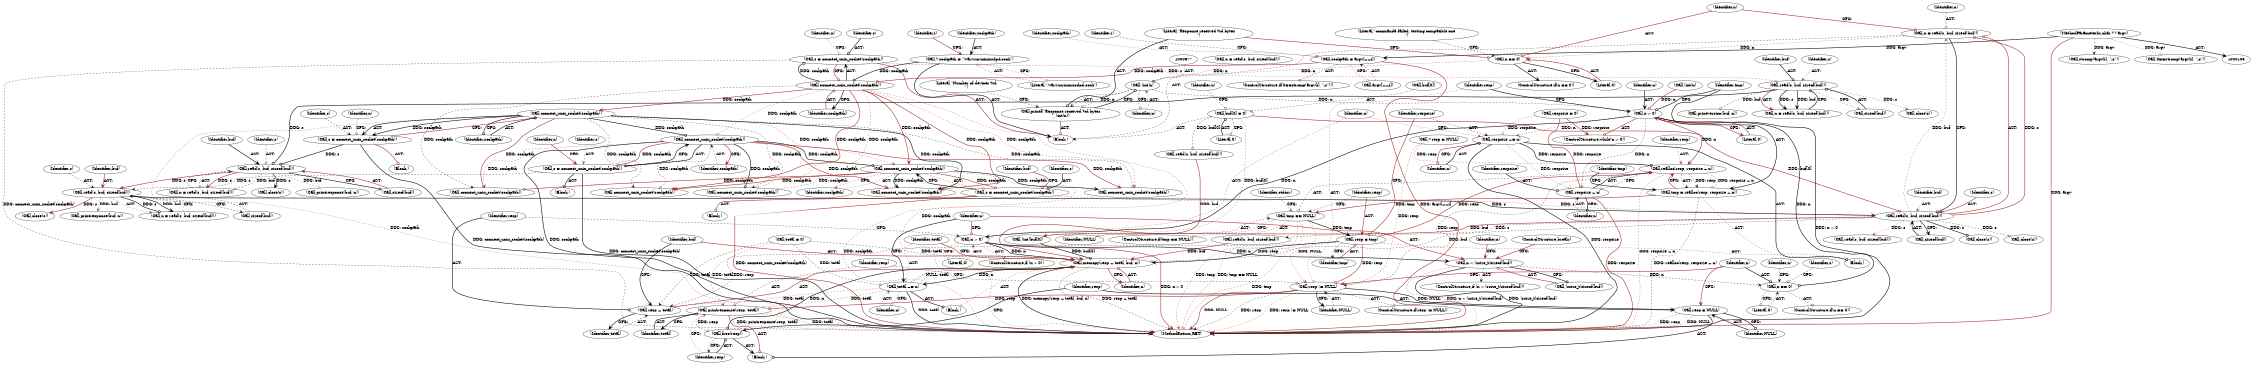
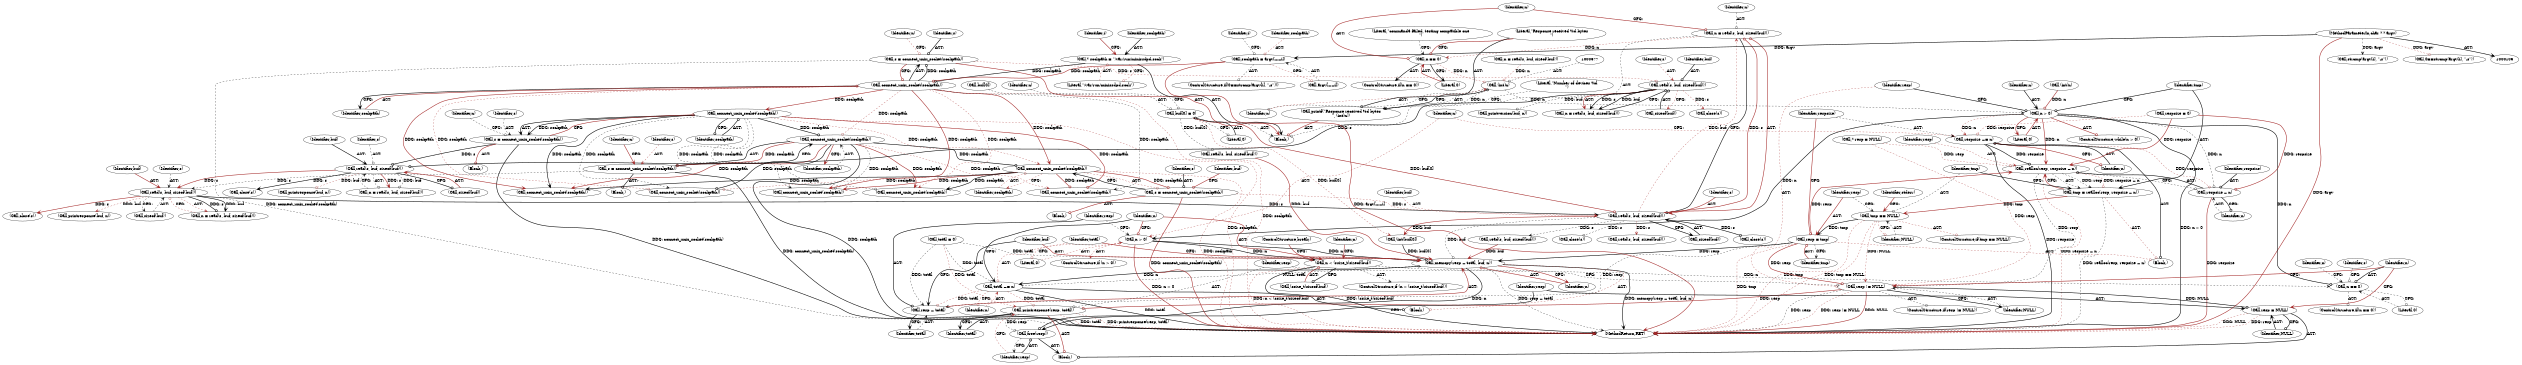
edge "(Call,respsize = 0)" -> "(ControlStructure,while(n > 0))": now "(Call,respsize = 0)" -> "(Call,realloc(resp, respsize + n))"
edge "(Identifier,stderr)" -> "(Call,tmp == NULL)": style dashed -> bold
